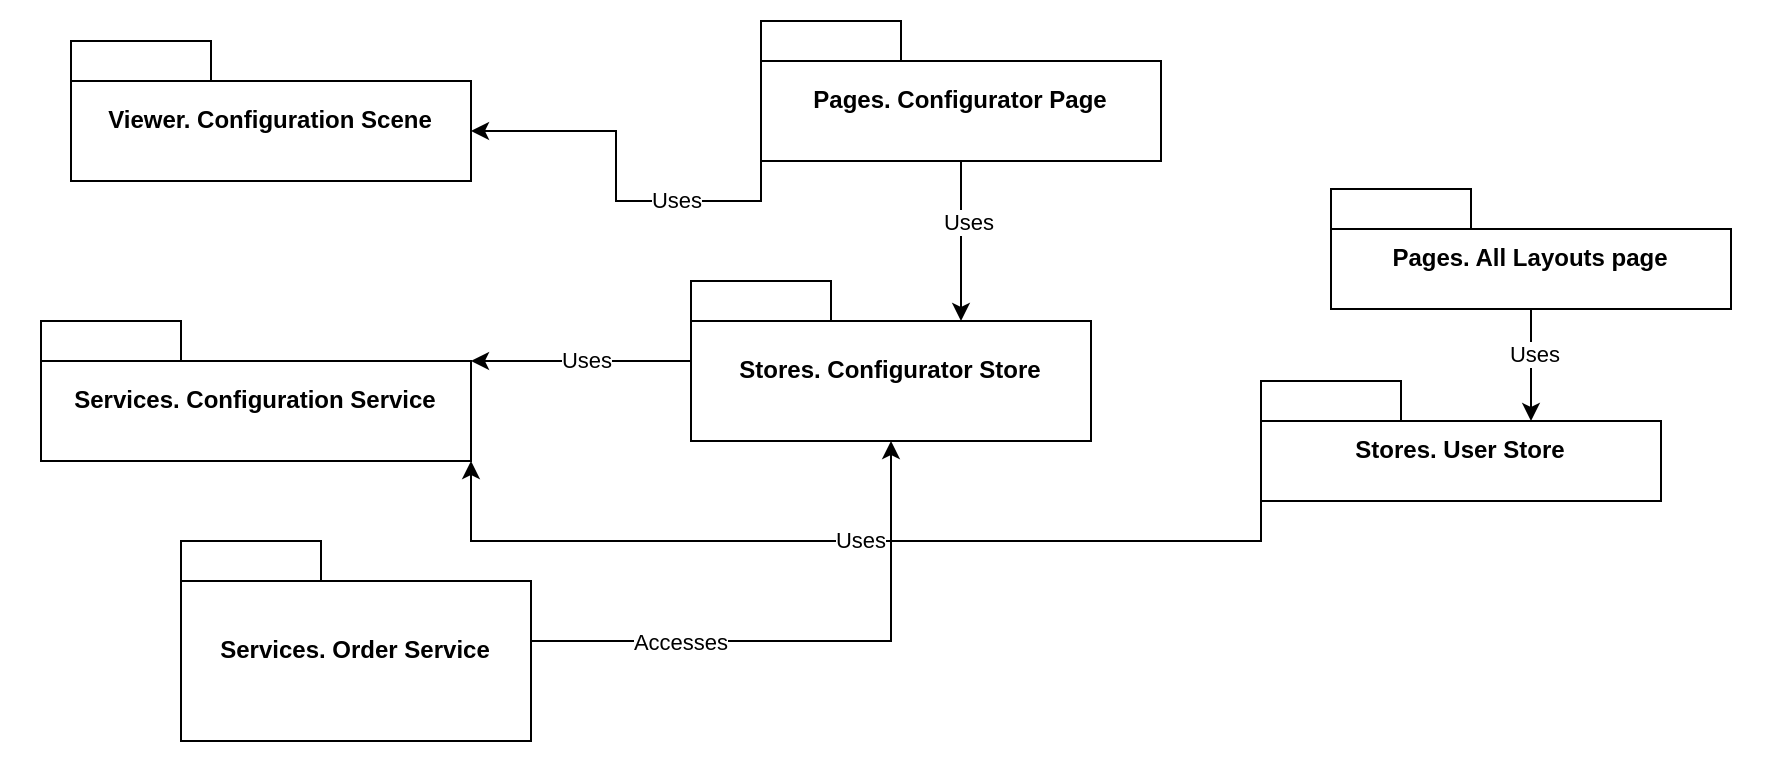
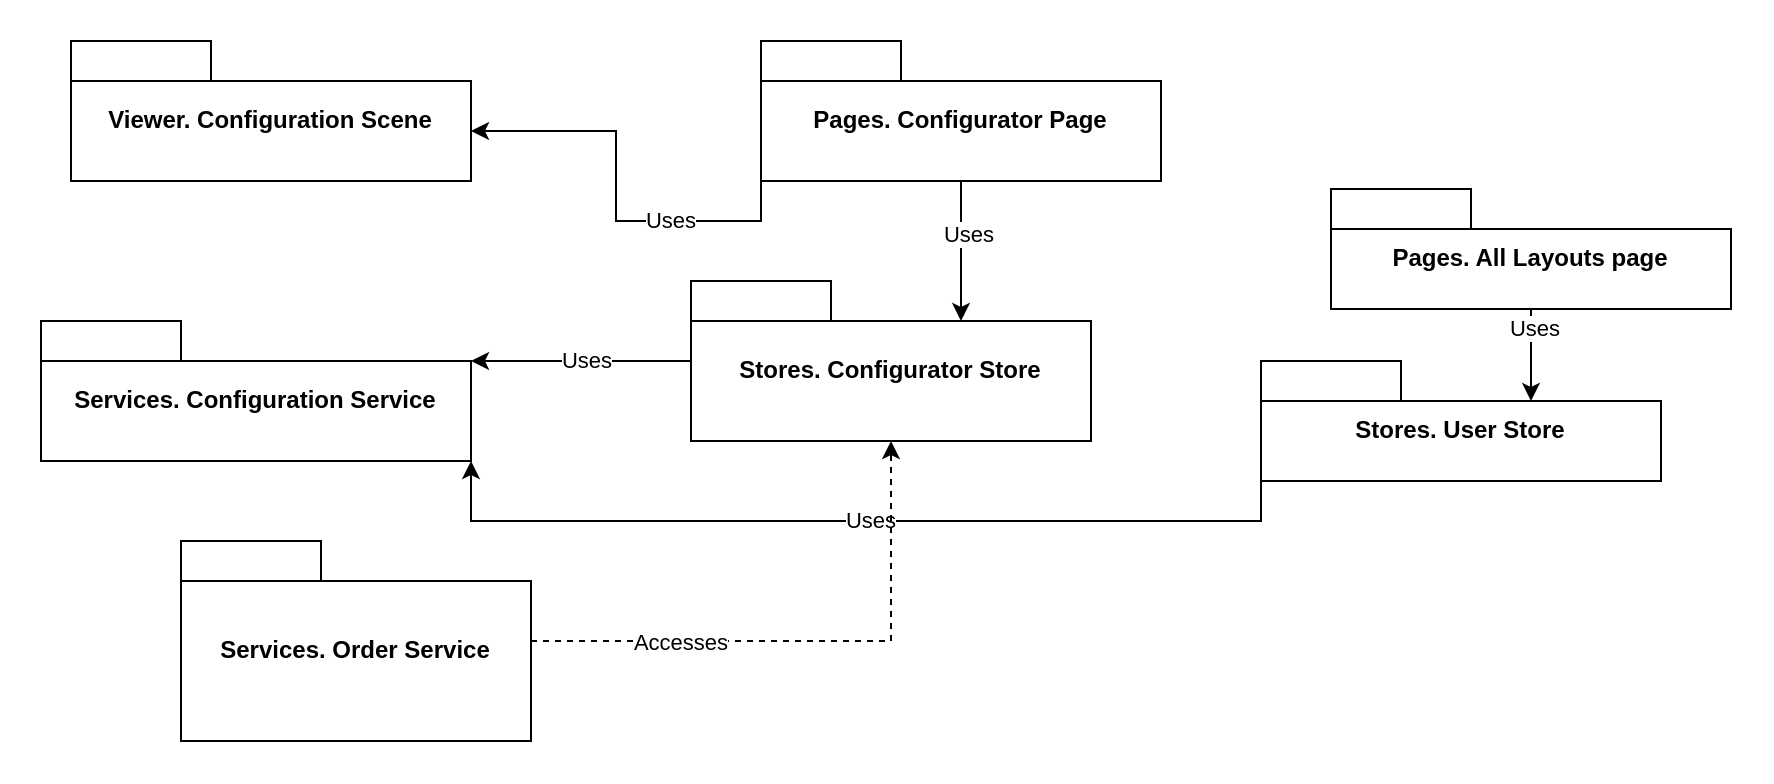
node "Pages. Configurator Page": moved (961, 91) -> (961, 111)
node "Stores. User Store": moved (1461, 441) -> (1461, 421)
edge "Services. Order Service" -> "Stores. Configurator Store": style solid -> dashed
